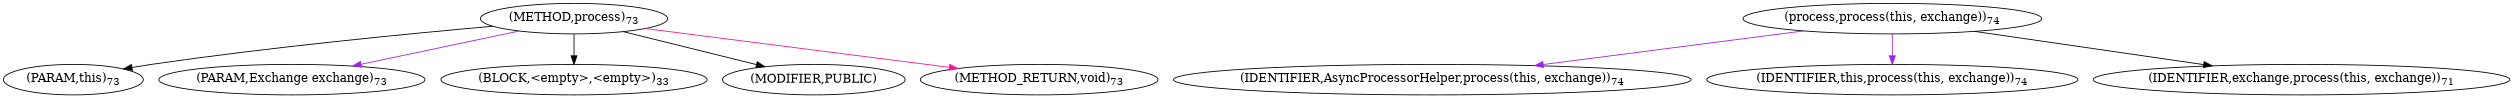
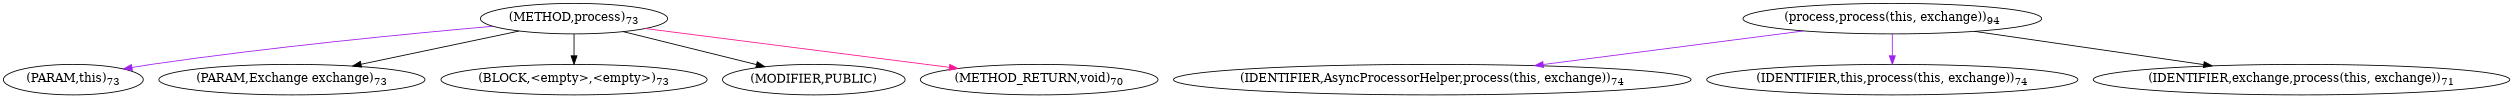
node "(process,process(this, exchange))": text "74" -> "94"
edge "(METHOD,process)" -> "(PARAM,this)": color black -> purple
edge "(METHOD,process)" -> "(PARAM,Exchange exchange)": color purple -> black
node "(BLOCK,<empty>,<empty>)": text "33" -> "73"
node "(METHOD_RETURN,void)": text "73" -> "70"
